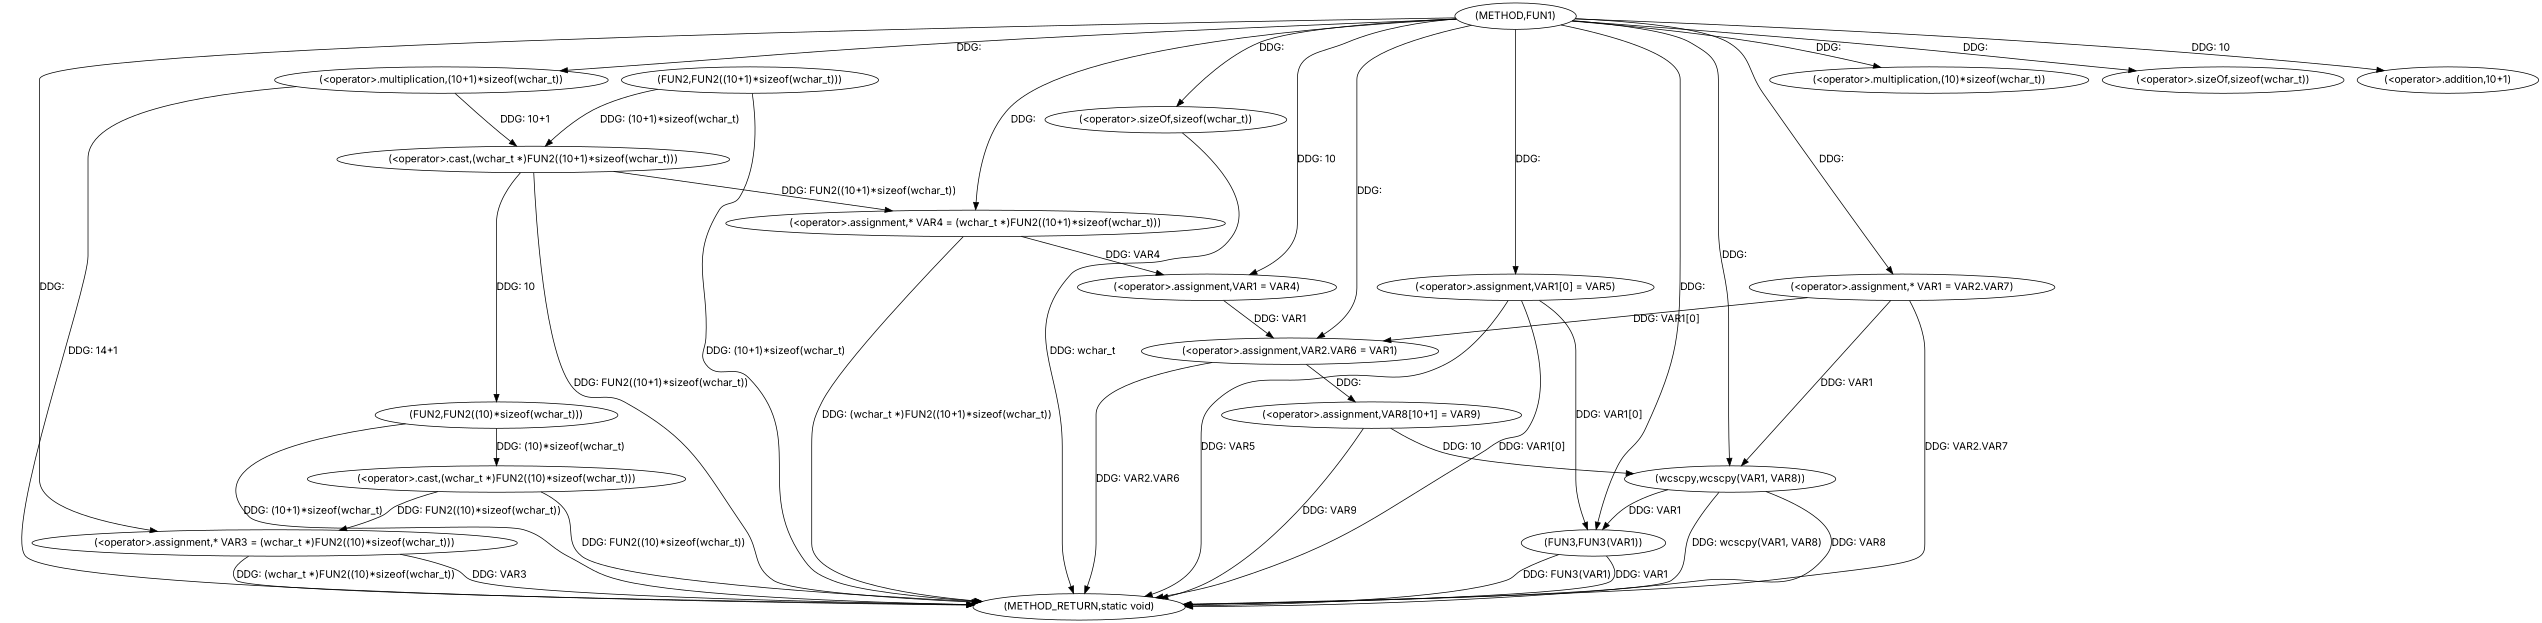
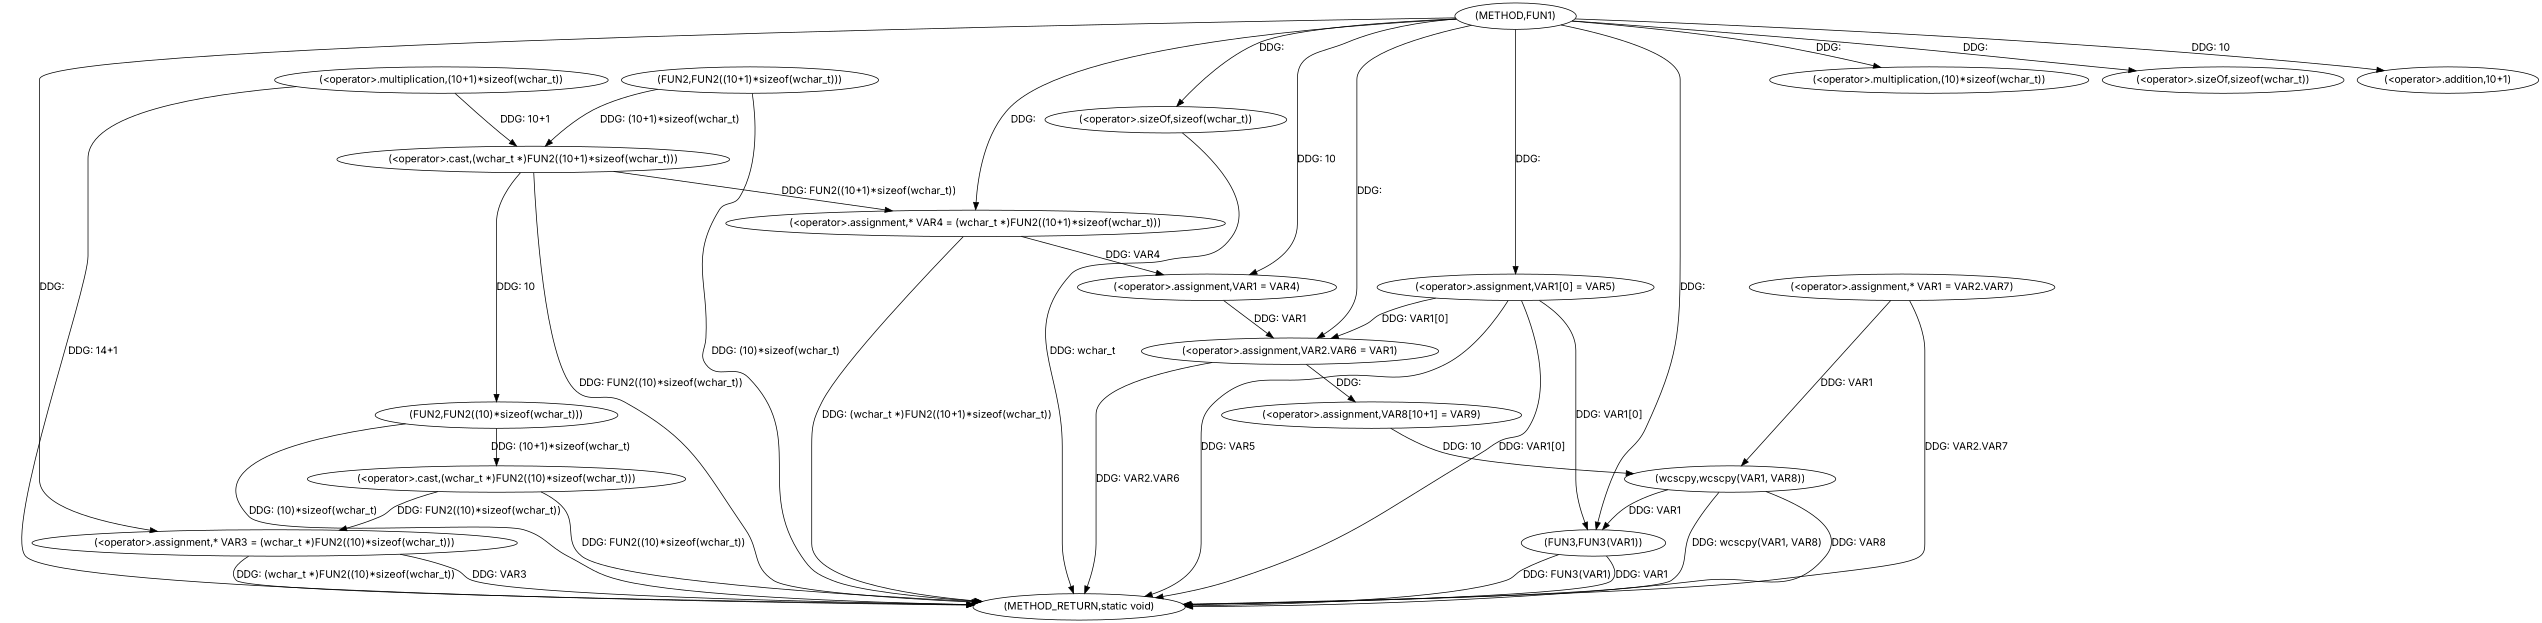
edge "(METHOD,FUN1)" -> "(<operator>.multiplication,(10+1)*sizeof(wchar_t))": removed, label "DDG:"
edge "(METHOD,FUN1)" -> "(<operator>.assignment,* VAR1 = VAR2.VAR7)": removed, label "DDG:"
edge "(METHOD,FUN1)" -> "(wcscpy,wcscpy(VAR1, VAR8))": removed, label "DDG:"
edge "(<operator>.assignment,* VAR1 = VAR2.VAR7)" -> "(<operator>.assignment,VAR2.VAR6 = VAR1)": now "(<operator>.assignment,VAR1[0] = VAR5)" -> "(<operator>.assignment,VAR2.VAR6 = VAR1)"
edge "(FUN2,FUN2((10+1)*sizeof(wchar_t)))" -> "(METHOD_RETURN,static void)": label "DDG: (10+1)*sizeof(wchar_t)" -> "DDG: (10)*sizeof(wchar_t)"
edge "(<operator>.cast,(wchar_t *)FUN2((10+1)*sizeof(wchar_t)))" -> "(METHOD_RETURN,static void)": label "DDG: FUN2((10+1)*sizeof(wchar_t))" -> "DDG: FUN2((10)*sizeof(wchar_t))"
edge "(FUN2,FUN2((10)*sizeof(wchar_t)))" -> "(<operator>.cast,(wchar_t *)FUN2((10)*sizeof(wchar_t)))": label "DDG: (10)*sizeof(wchar_t)" -> "DDG: (10+1)*sizeof(wchar_t)"
edge "(FUN2,FUN2((10)*sizeof(wchar_t)))" -> "(METHOD_RETURN,static void)": label "DDG: (10+1)*sizeof(wchar_t)" -> "DDG: (10)*sizeof(wchar_t)"
edge "(<operator>.assignment,VAR8[10+1] = VAR9)" -> "(METHOD_RETURN,static void)": removed, label "DDG: VAR9"
